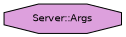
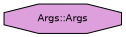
node "Server::Args": label "Server::Args" -> "Args::Args"
